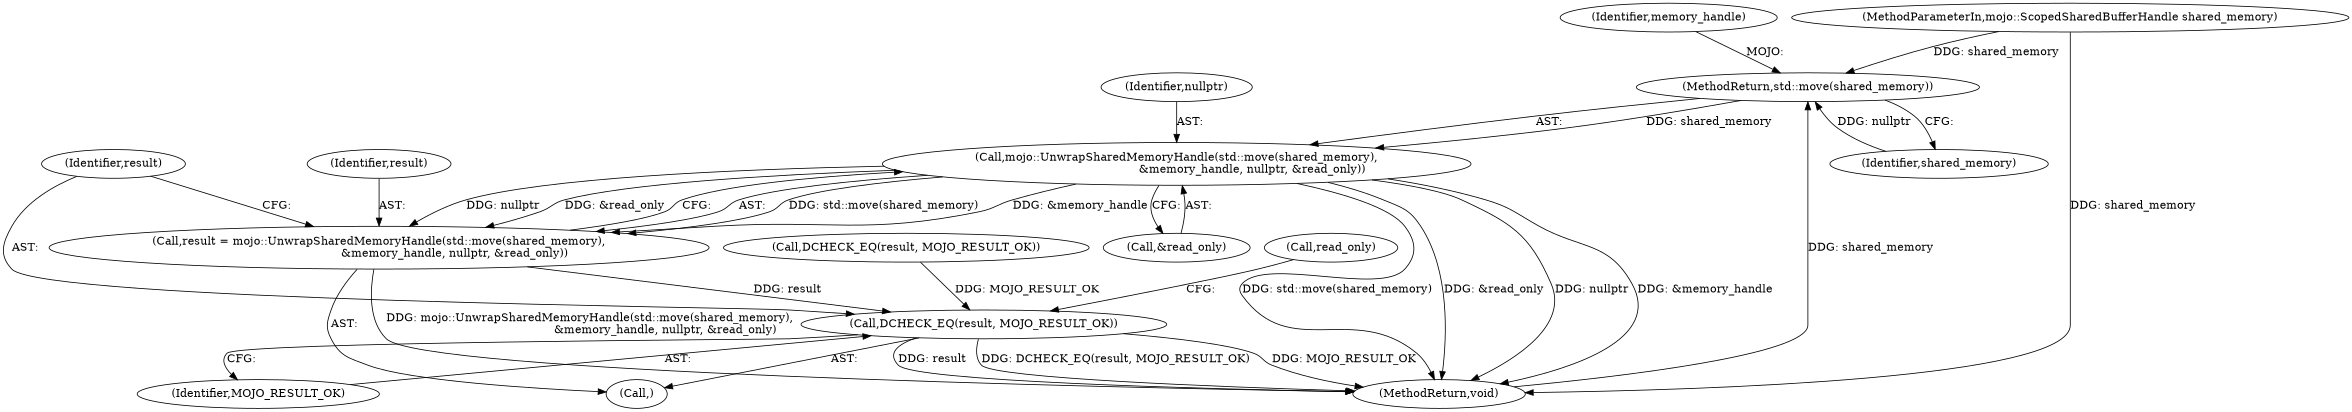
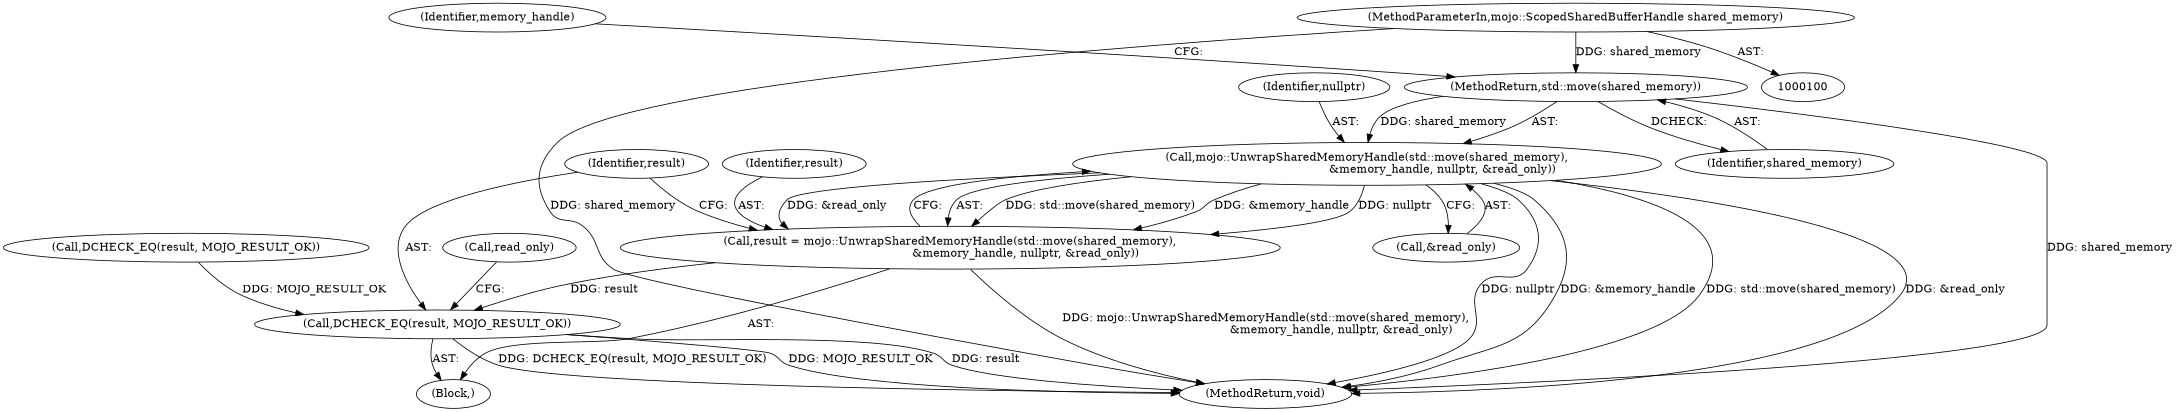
edge "(Identifier,memory_handle)" -> "(MethodReturn,std::move(shared_memory))": label "MOJO: " -> "CFG: "
node "1000100": added
edge "(Identifier,shared_memory)" -> "(MethodReturn,std::move(shared_memory))": label "DDG: nullptr" -> "AST: "
edge "(MethodReturn,std::move(shared_memory))" -> "(Identifier,shared_memory)": label "CFG: " -> "DCHECK: "
edge "(MethodReturn,void)" -> "(MethodReturn,std::move(shared_memory))": reversed
node "(Identifier,MOJO_RESULT_OK)": removed
node "(Call,)": label "(Call,)" -> "(Block,)"
